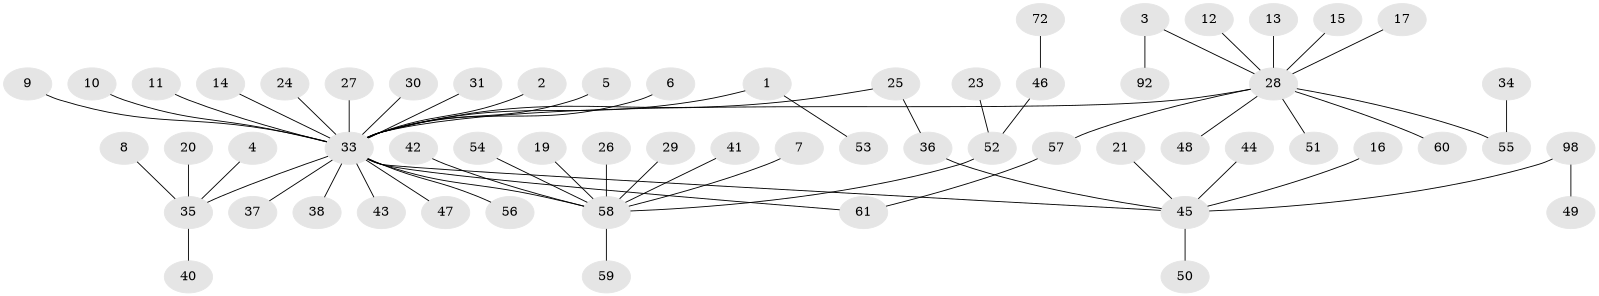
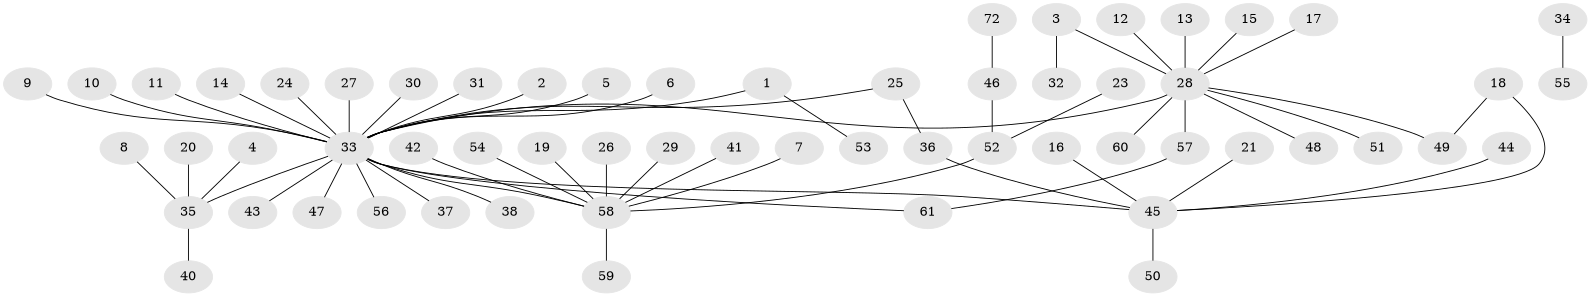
node "92": label "92" -> "32"
edge "28" -- "55": now "28" -- "49"
node "98": label "98" -> "18"
